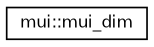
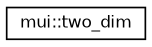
node "mui::mui_dim": label "mui::mui_dim" -> "mui::two_dim"
